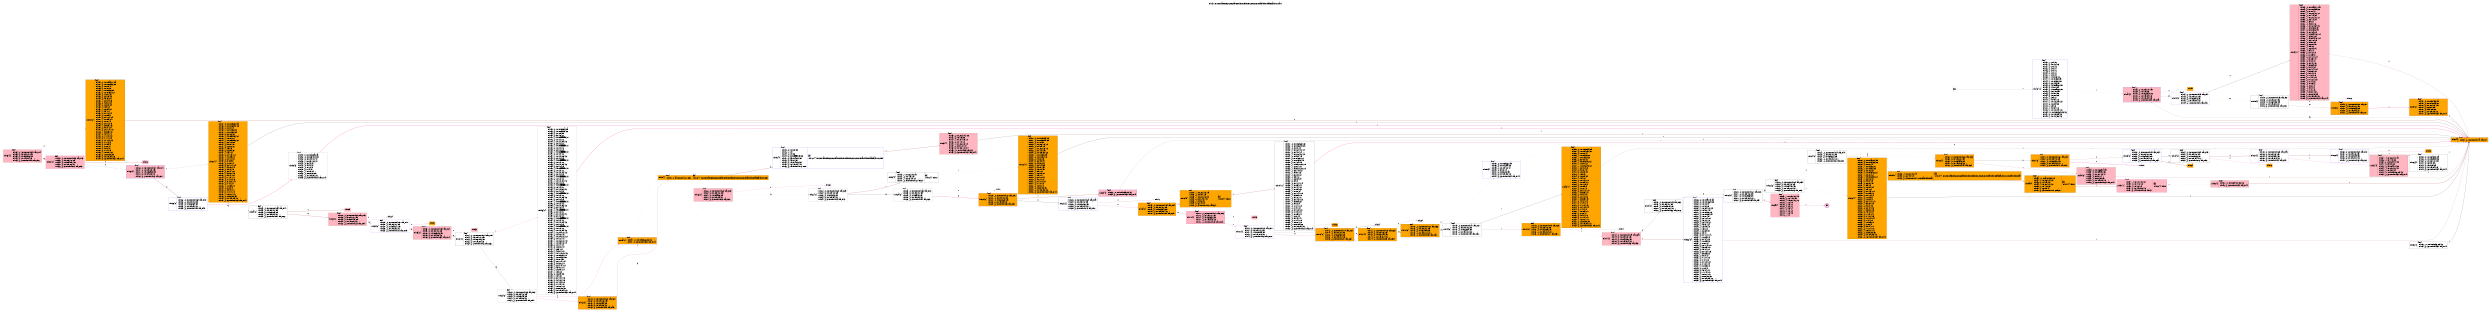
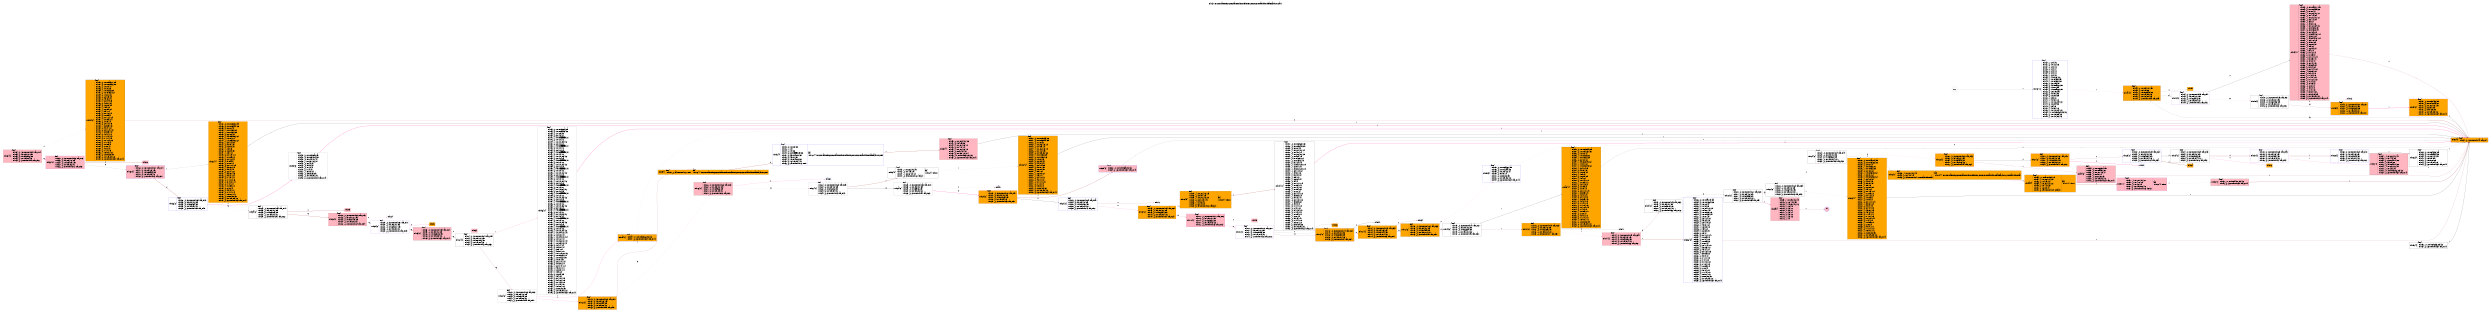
node "0x4014a4 [32]": fillcolor lightpink -> orange
node "0x401908": removed
